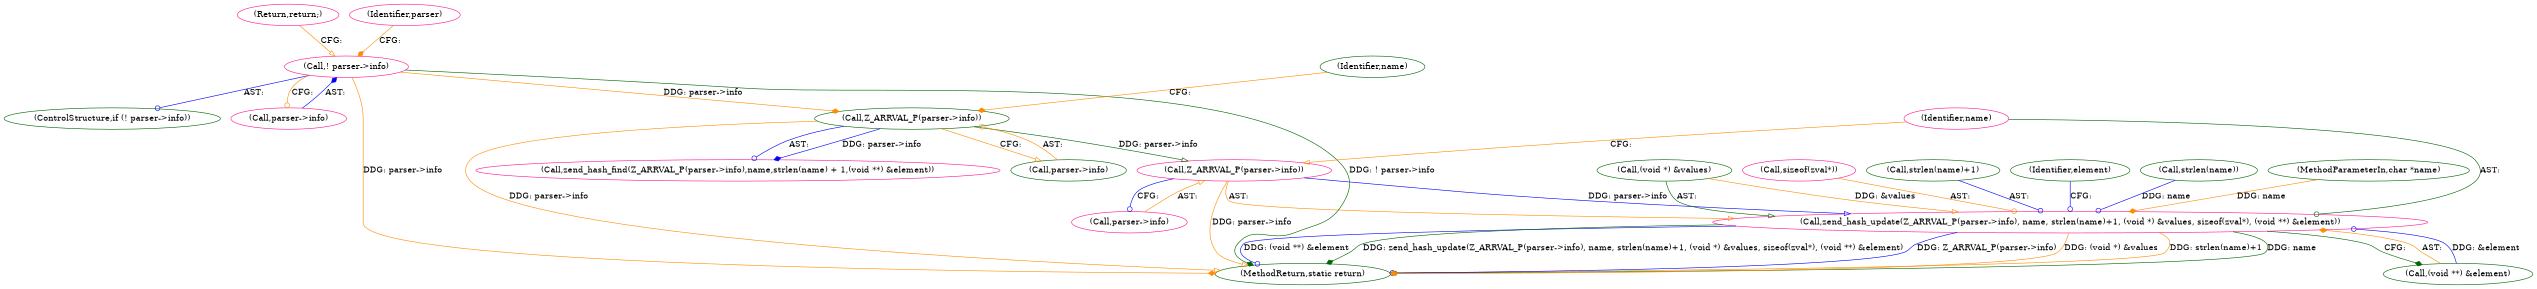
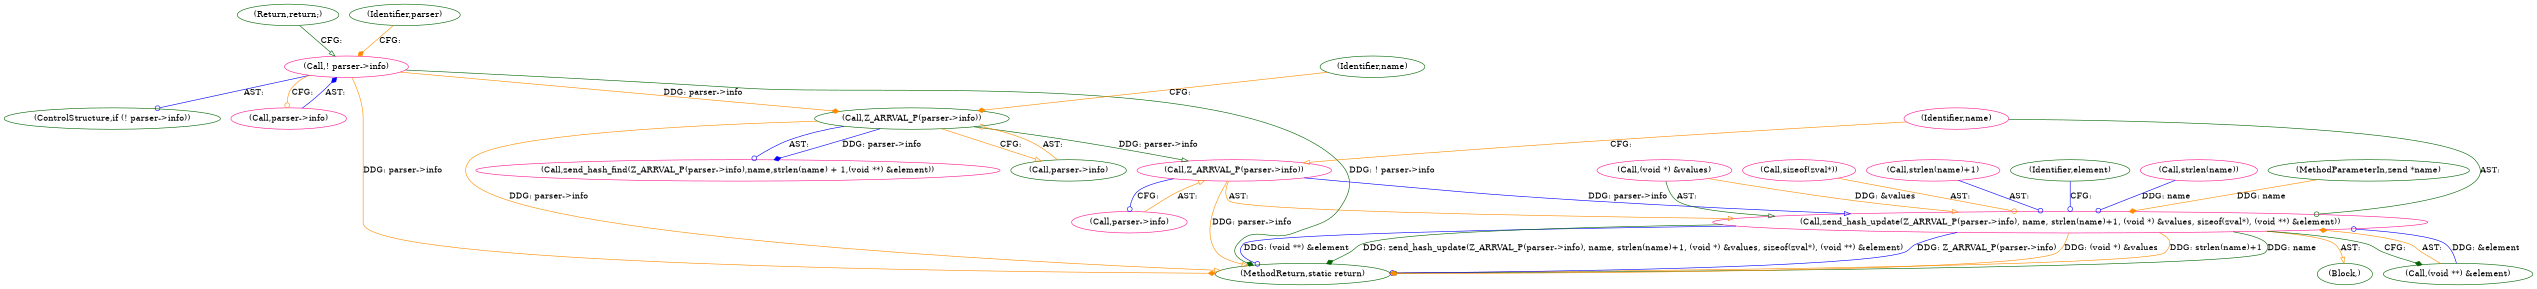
node "(Return,return;)": color deeppink -> darkgreen
node "(Identifier,parser)": color deeppink -> darkgreen
edge "(Return,return;)" -> "(Call,! parser->info)": color darkorange -> darkgreen
node "(Call,(void *) &values)": color darkgreen -> deeppink
node "(Call,strlen(name)+1)": color darkgreen -> deeppink
node "(Call,strlen(name))": color darkgreen -> deeppink
node "(MethodParameterIn,char *name)": label "(MethodParameterIn,char *name)" -> "(MethodParameterIn,zend *name)"
node "(Block,)": added
